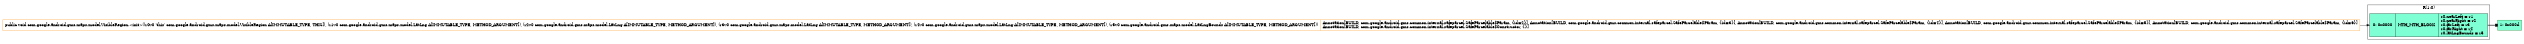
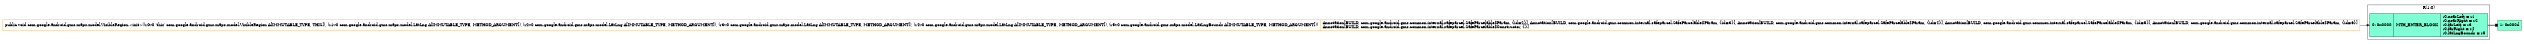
node "0: 0x0000": text "MTH_MTH_BLOCK" -> "MTH_ENTER_BLOCK"
